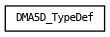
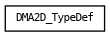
node "DMA5D_TypeDef": label "DMA5D_TypeDef" -> "DMA2D_TypeDef"
